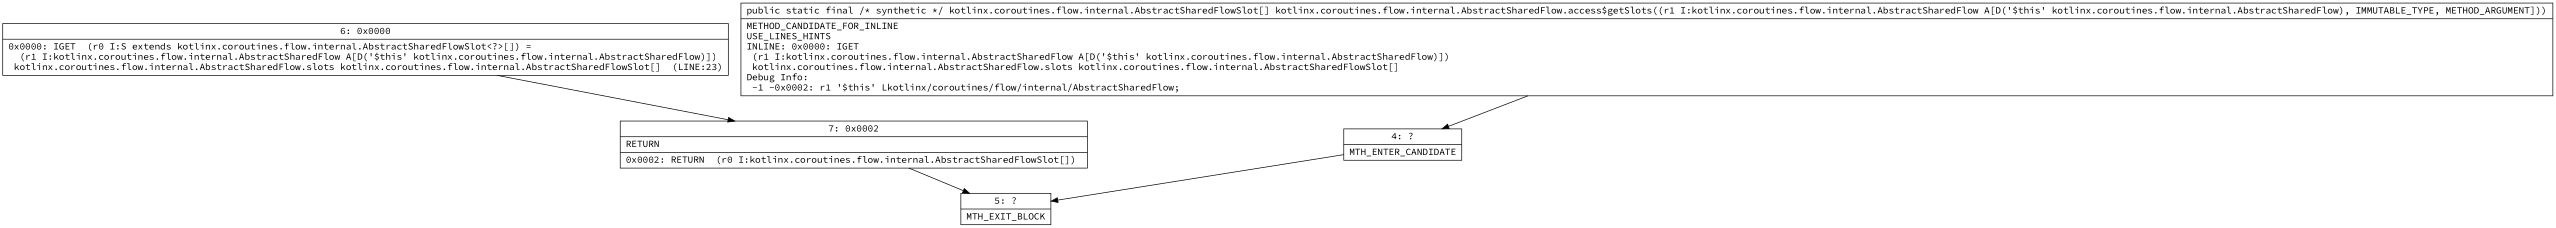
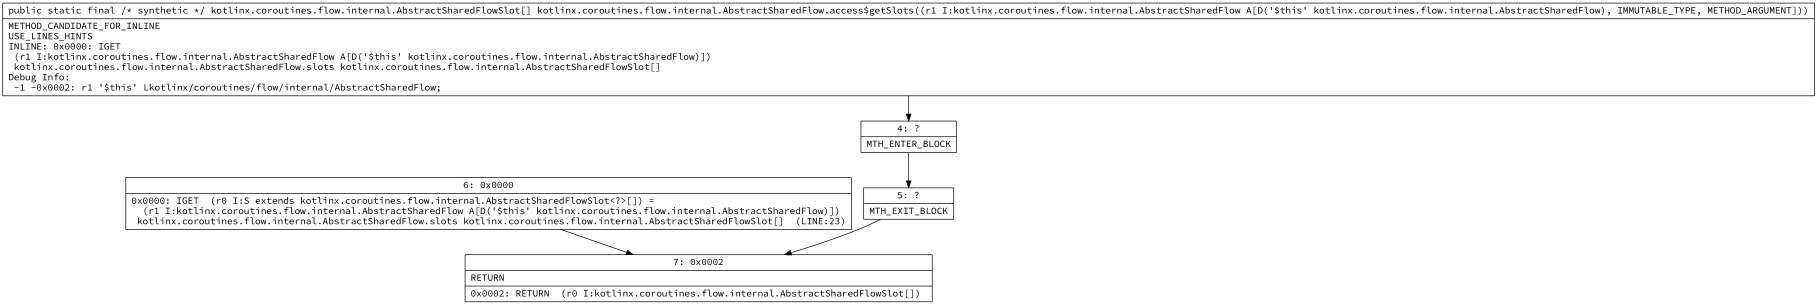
node "4: ?": text "MTH_ENTER_CANDIDATE" -> "MTH_ENTER_BLOCK"
edge "7: 0x0002" -> "5: ?": reversed
